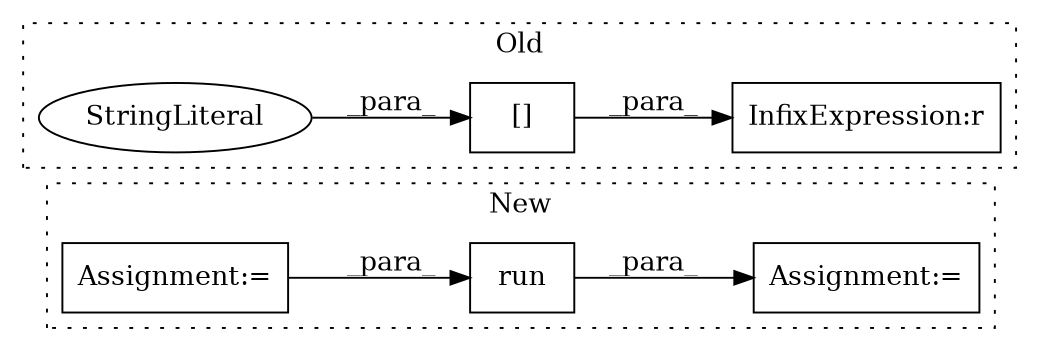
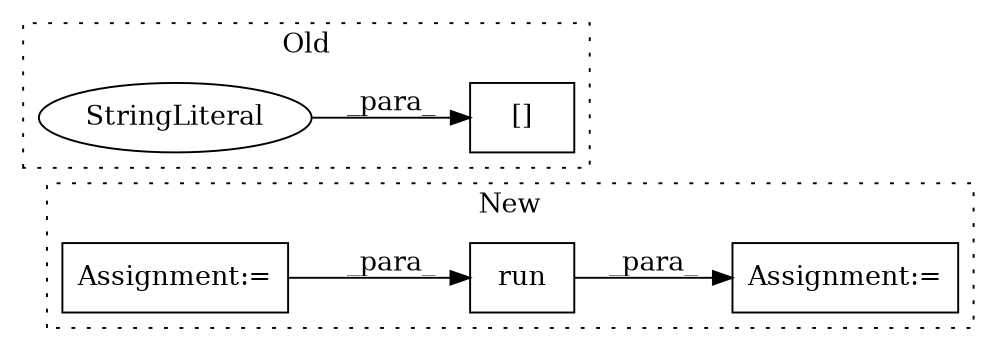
node "InfixExpression:r": removed
